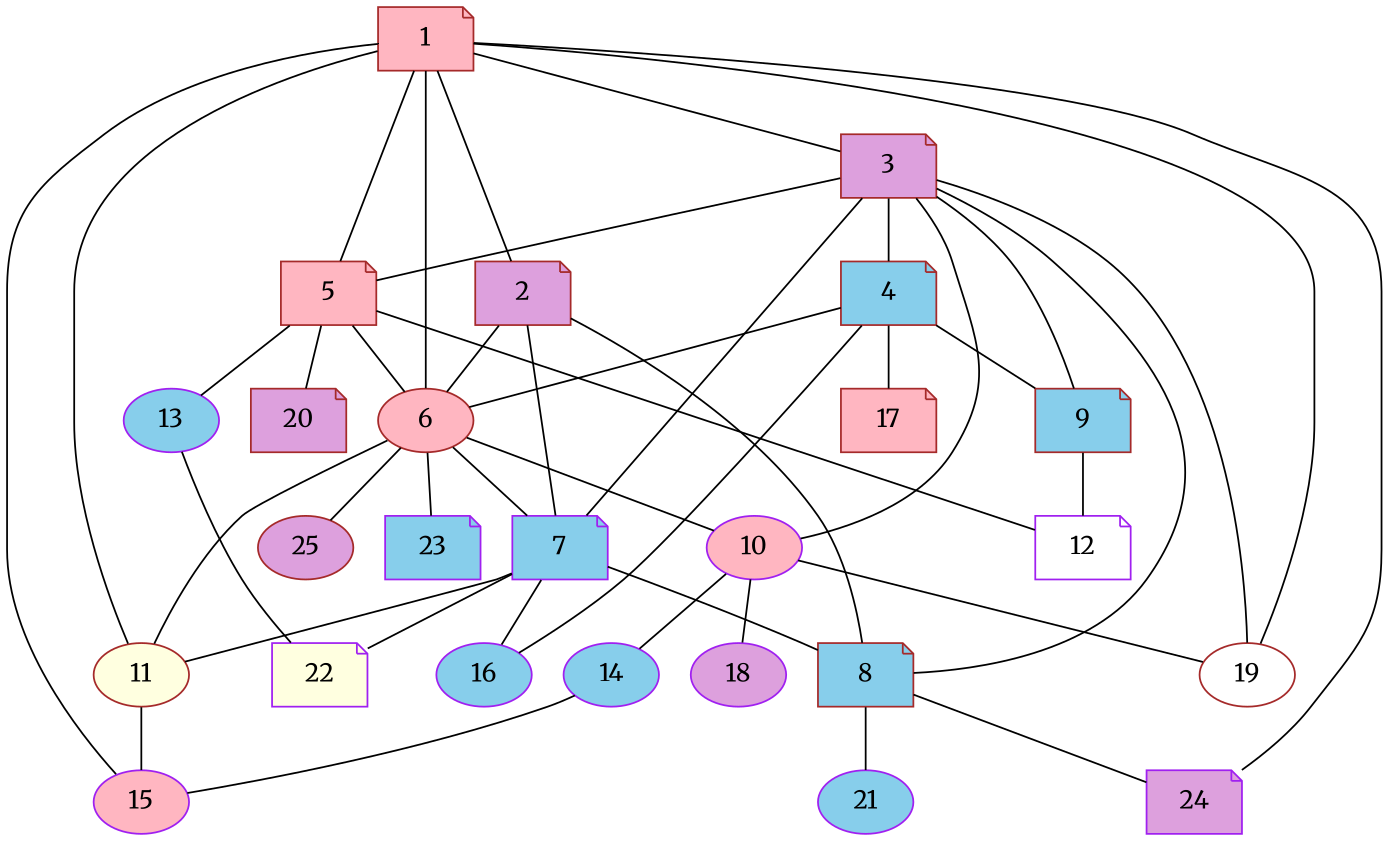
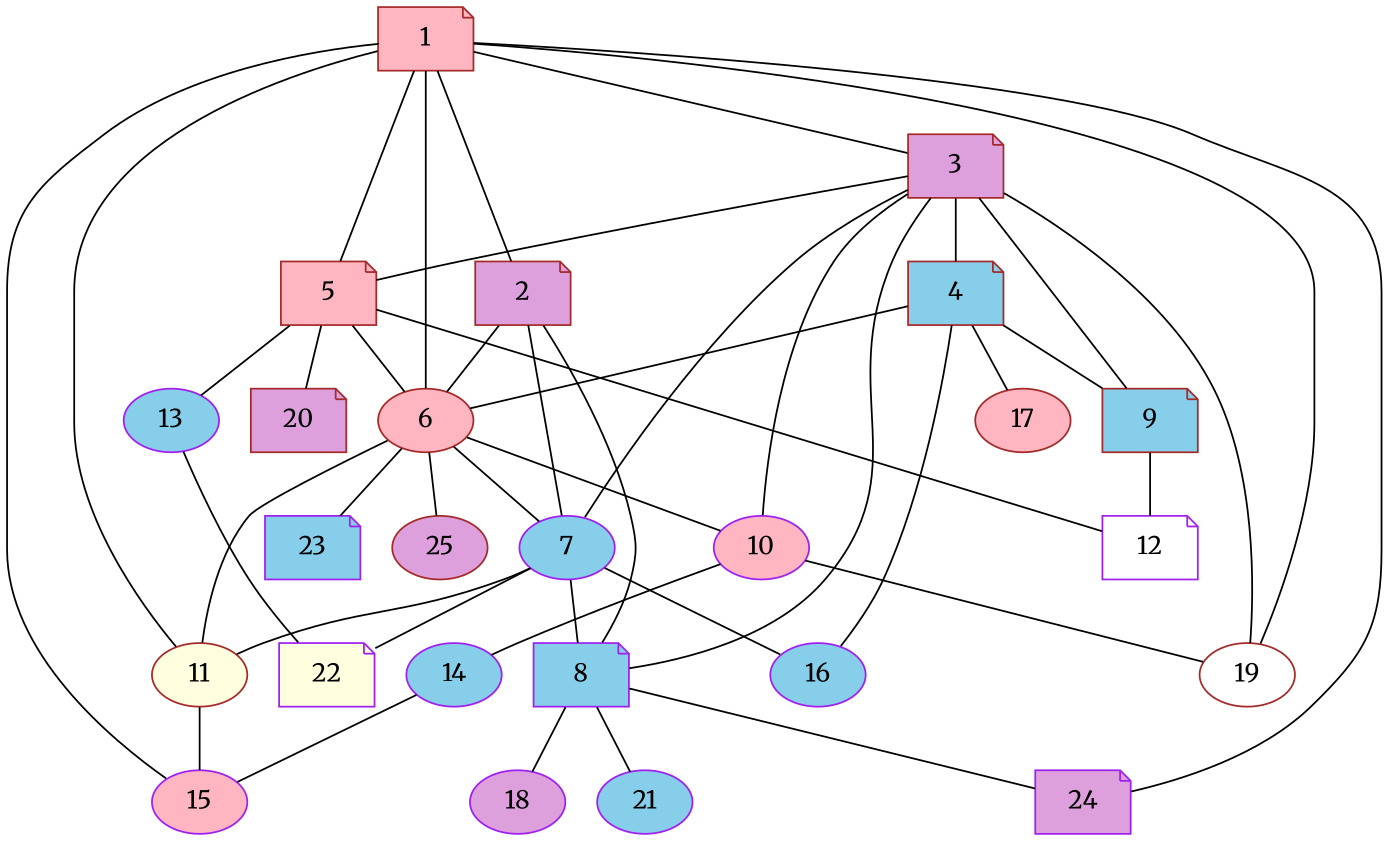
node "17": shape note -> ellipse
node "7": shape note -> ellipse
edge "10" -- "18": now "8" -- "18"
node "8": color brown -> purple
